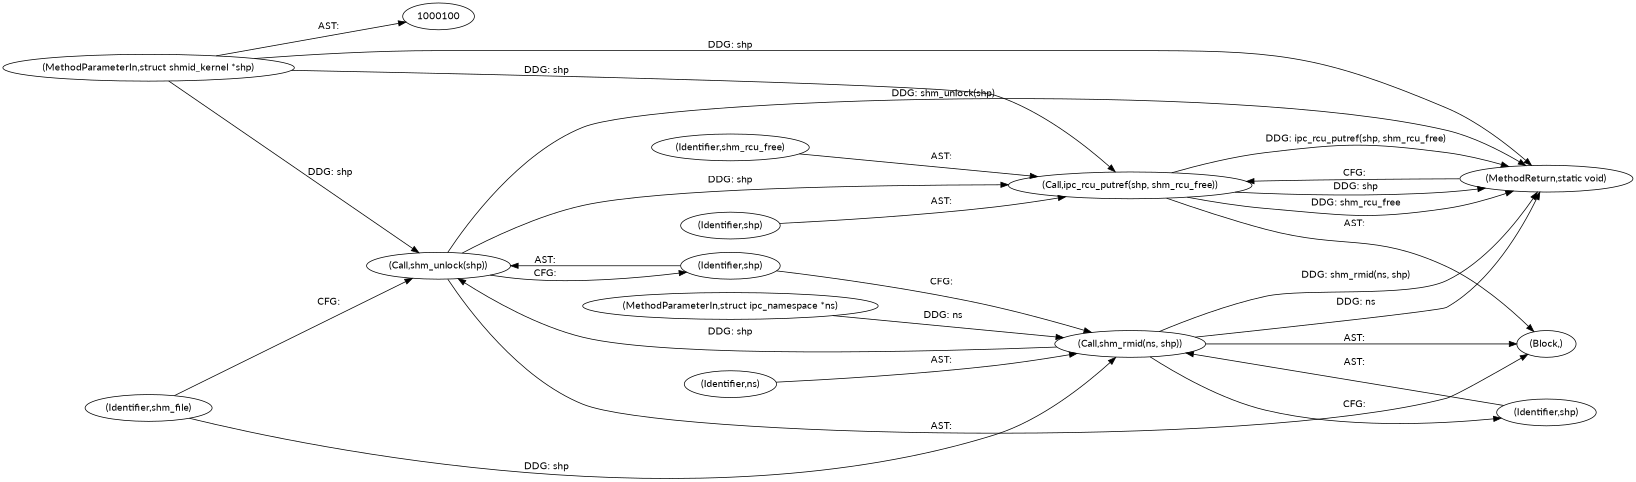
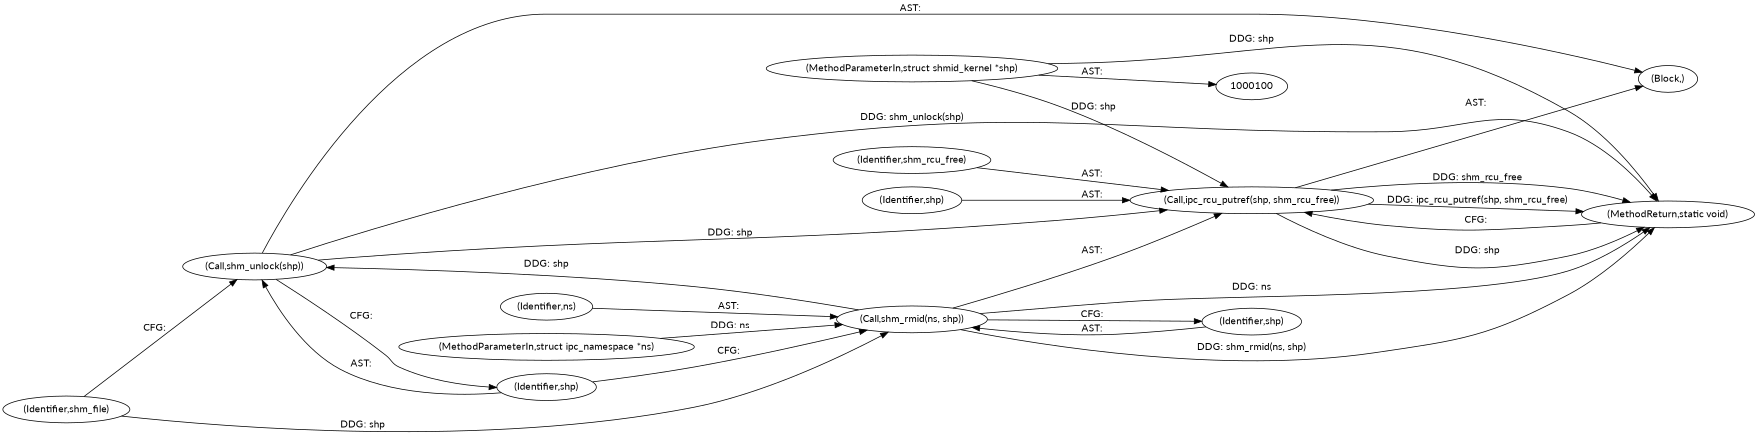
edge "(MethodParameterIn,struct shmid_kernel *shp)" -> "(Call,shm_unlock(shp))": removed, label "DDG: shp"
edge "(Call,shm_rmid(ns, shp))" -> "(Block,)": now "(Call,shm_rmid(ns, shp))" -> "(Call,ipc_rcu_putref(shp, shm_rcu_free))"
